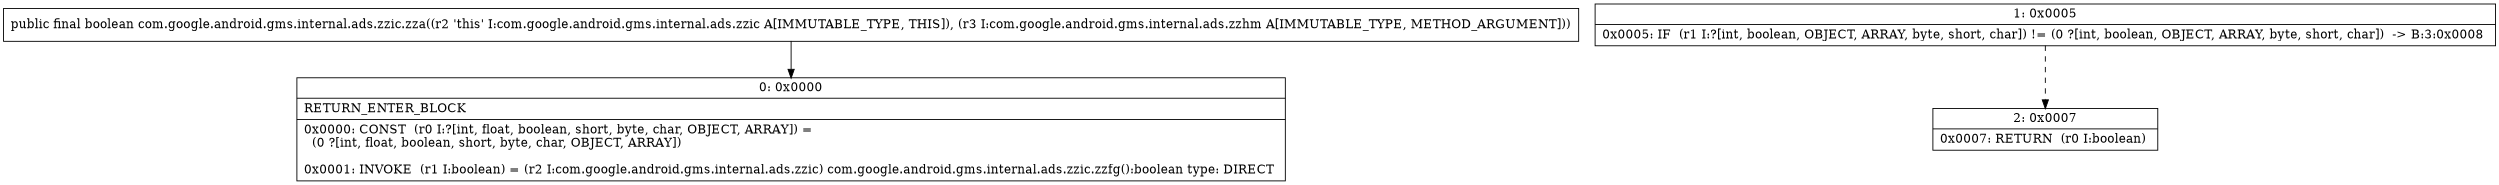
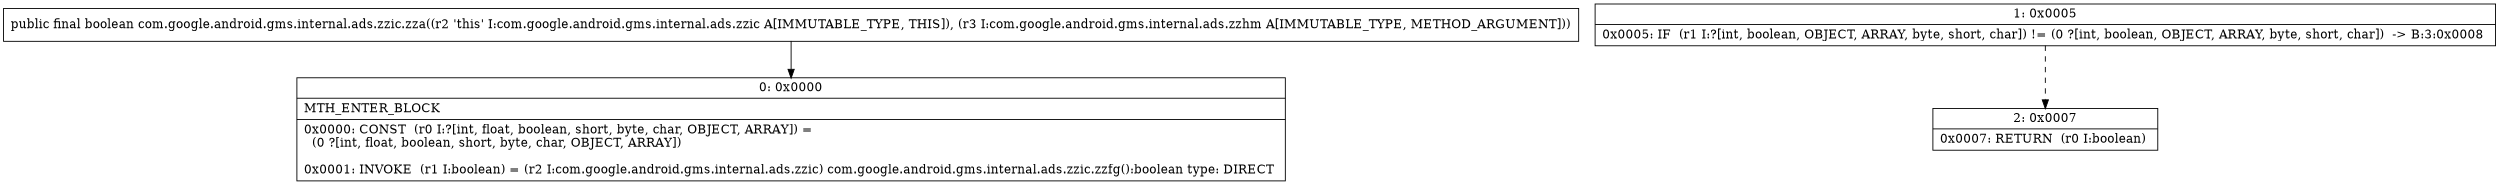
node "0: 0x0000": text "RETURN_ENTER_BLOCK" -> "MTH_ENTER_BLOCK"
